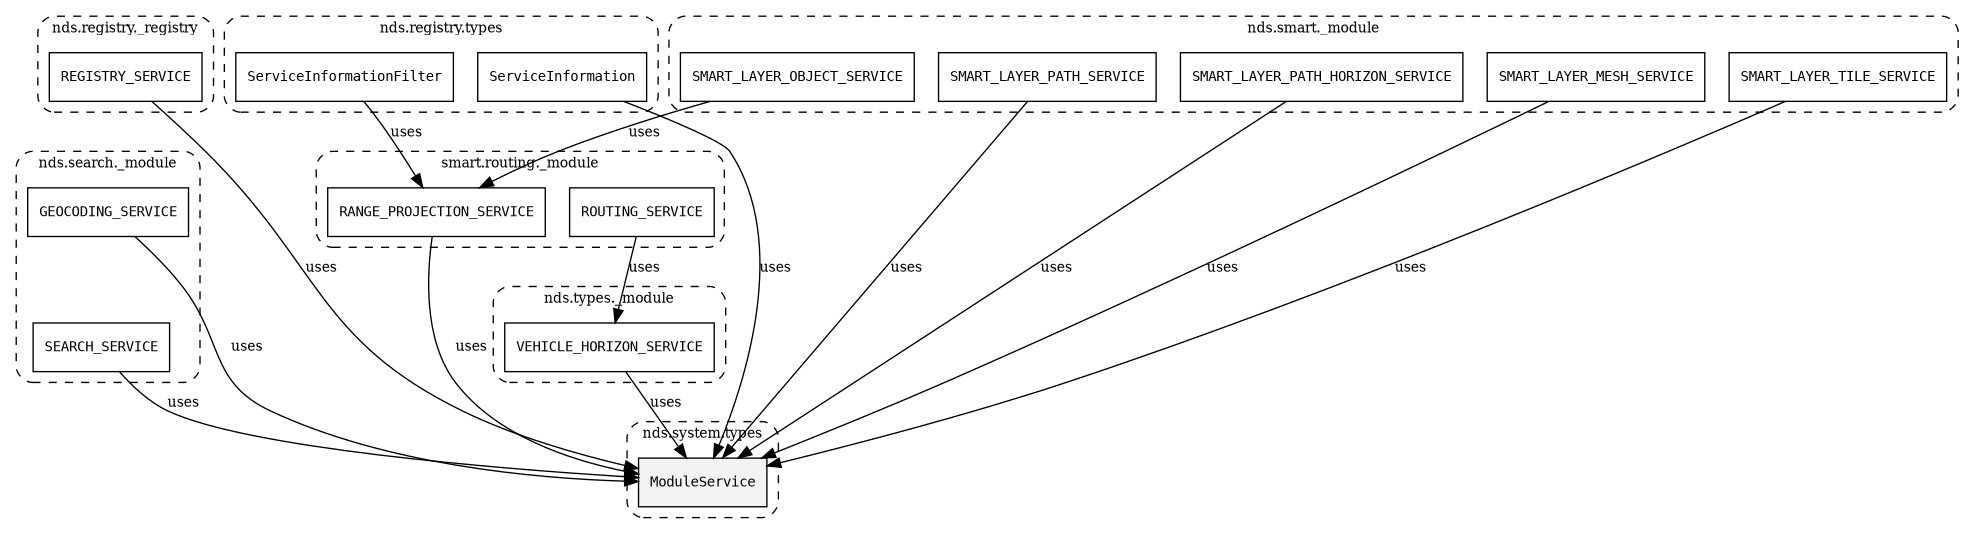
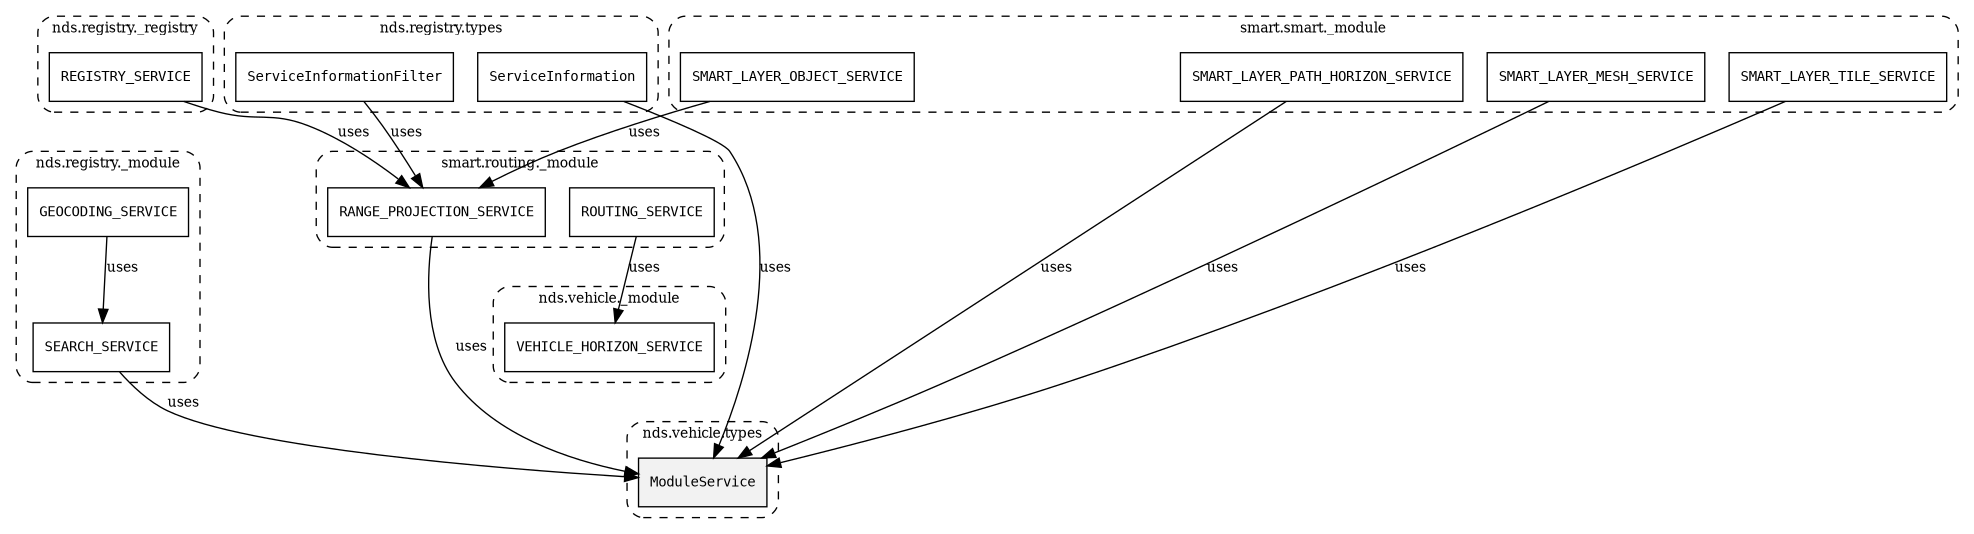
cluster "nds.smart._module": label "nds.smart._module" -> "smart.smart._module"
node "SMART_LAYER_PATH_SERVICE": removed
cluster "nds.search._module": label "nds.search._module" -> "nds.registry._module"
cluster "nds.types._module": label "nds.types._module" -> "nds.vehicle._module"
edge "REGISTRY_SERVICE" -> "ModuleService": now "REGISTRY_SERVICE" -> "RANGE_PROJECTION_SERVICE"
edge "VEHICLE_HORIZON_SERVICE" -> "ModuleService": removed, label "uses"
cluster "nds.system.types": label "nds.system.types" -> "nds.vehicle.types"
edge "GEOCODING_SERVICE" -> "ModuleService": now "GEOCODING_SERVICE" -> "SEARCH_SERVICE"
